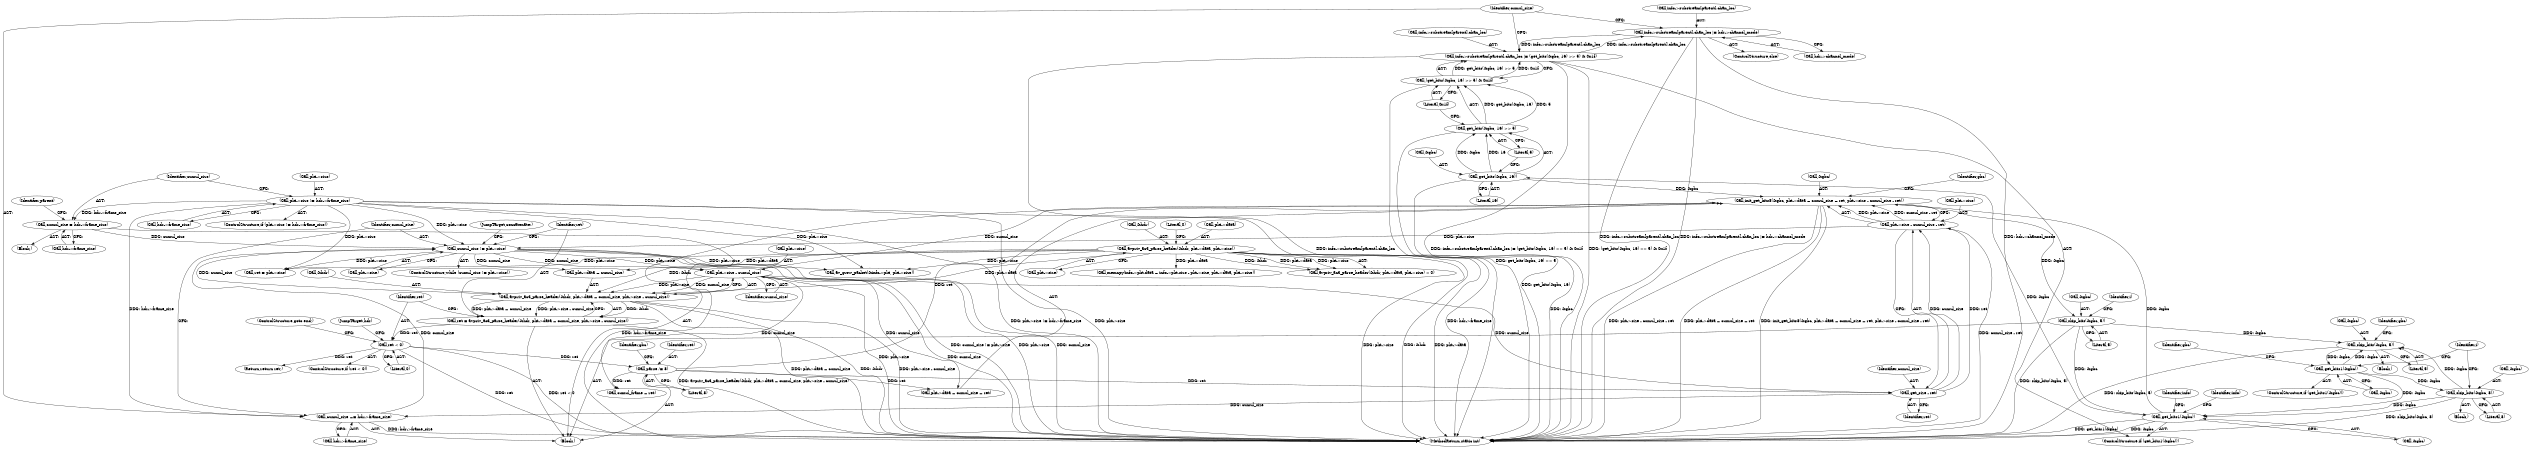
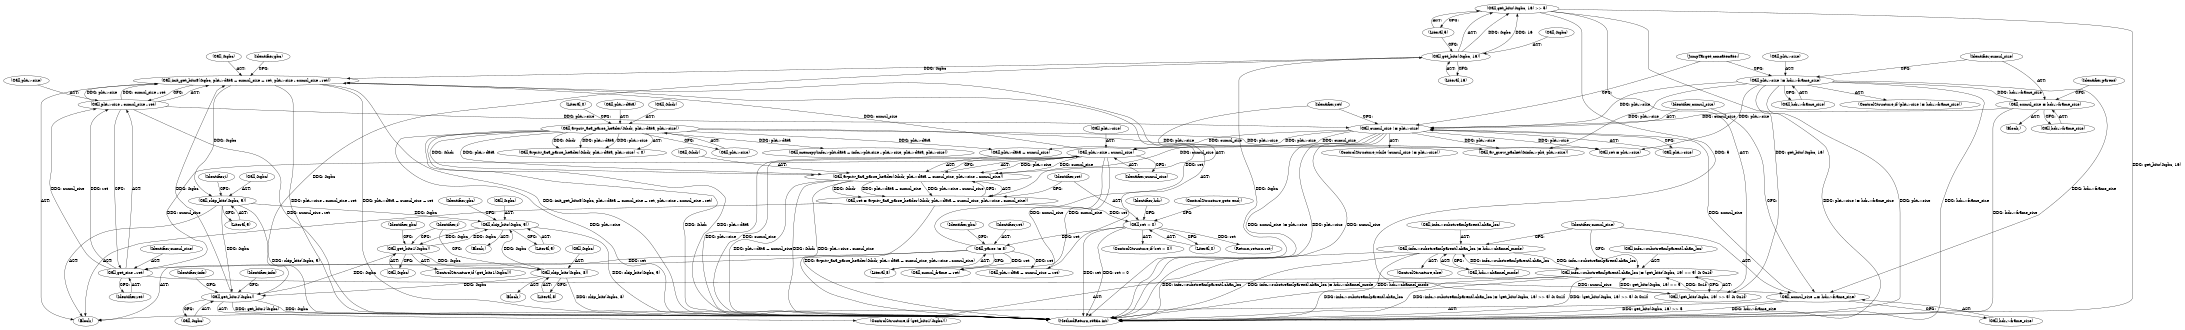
edge "(JumpTarget,concatenate:)" -> "(Call,pkt->size != hdr->frame_size)": added, label "CFG:"
node "(Literal,0x1f)": removed
node "(JumpTarget,hdr)": label "(JumpTarget,hdr)" -> "(Identifier,hdr)"
